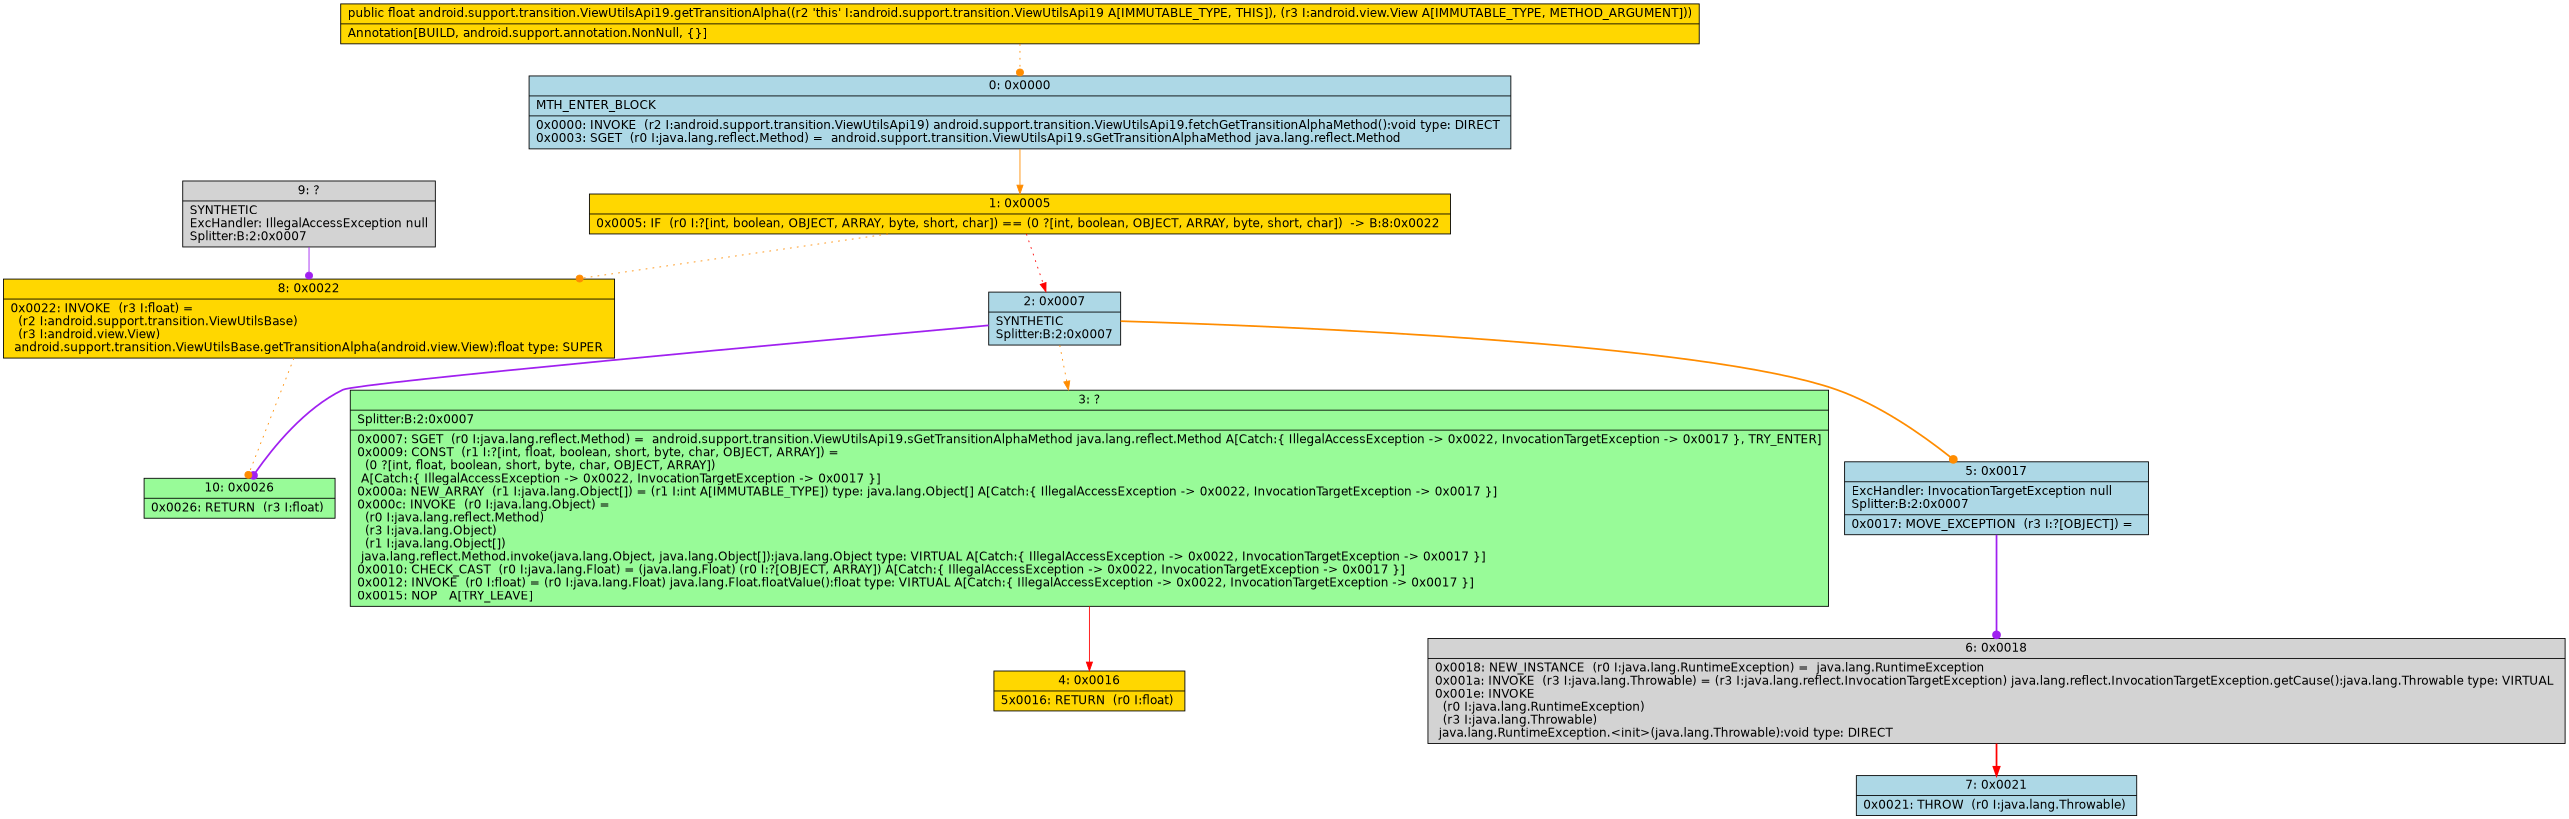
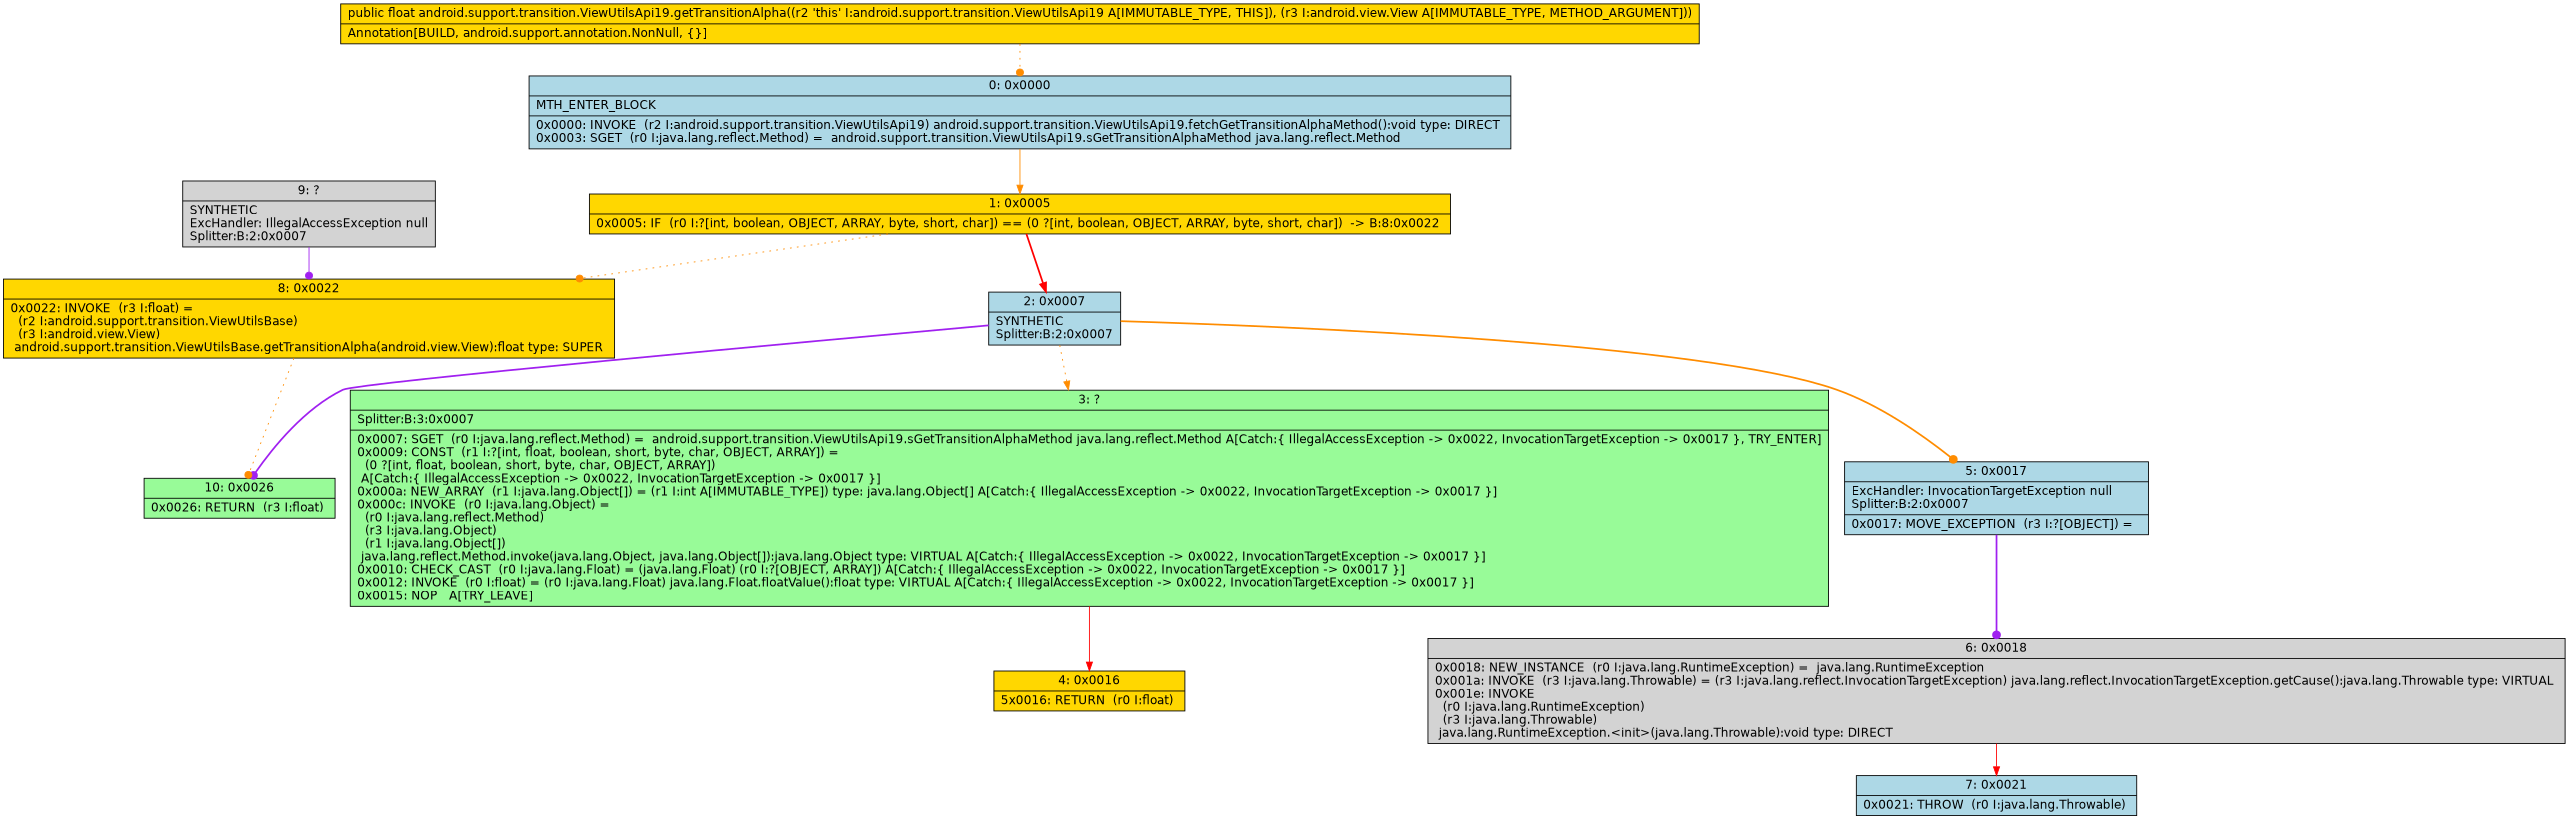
edge "1: 0x0005" -> "2: 0x0007": style dotted -> bold
node "3: ?": text "Splitter:B:2:0x0007" -> "Splitter:B:3:0x0007"
edge "6: 0x0018" -> "7: 0x0021": style bold -> solid
